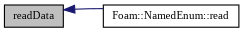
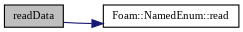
edge "Foam::NamedEnum::read" -> "readData": reversed
